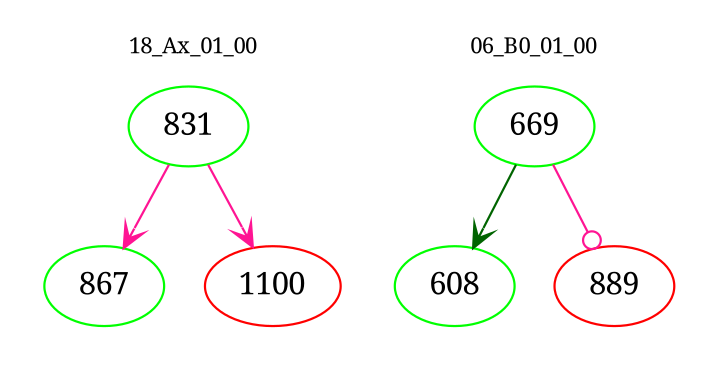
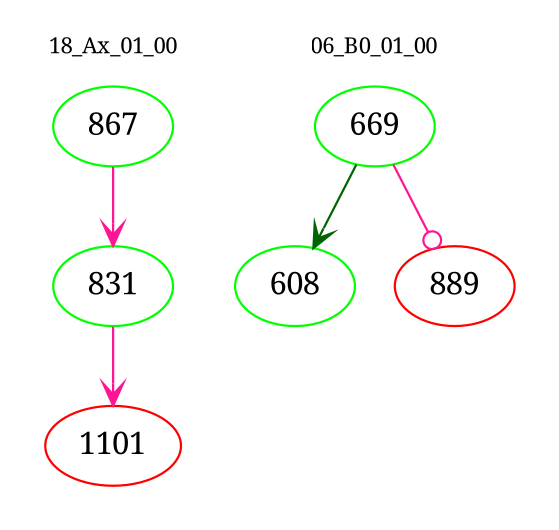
edge "831" -> "867": reversed
node "1100": label "1100" -> "1101"
